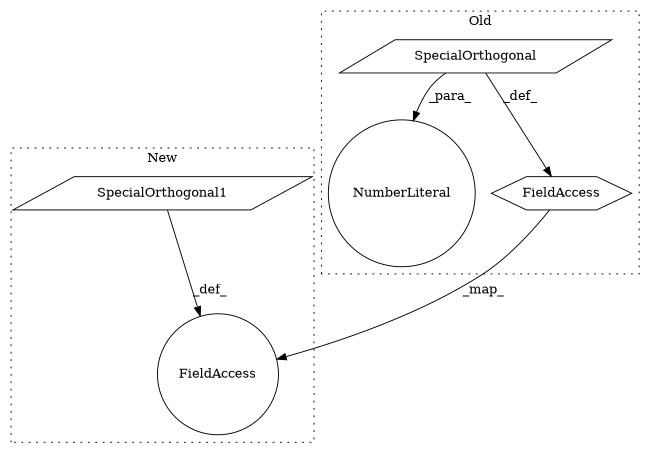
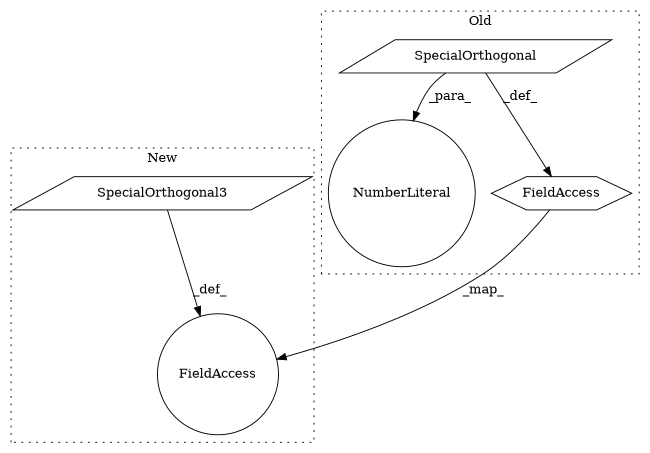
node "SpecialOrthogonal1": label "SpecialOrthogonal1" -> "SpecialOrthogonal3"
